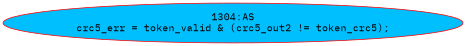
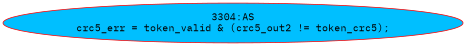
node "1304:AS crc5_err = token_valid & (crc5_out2 != token_crc5);": label "1304:AS crc5_err = token_valid & (crc5_out2 != token_crc5);" -> "3304:AS crc5_err = token_valid & (crc5_out2 != token_crc5);"
